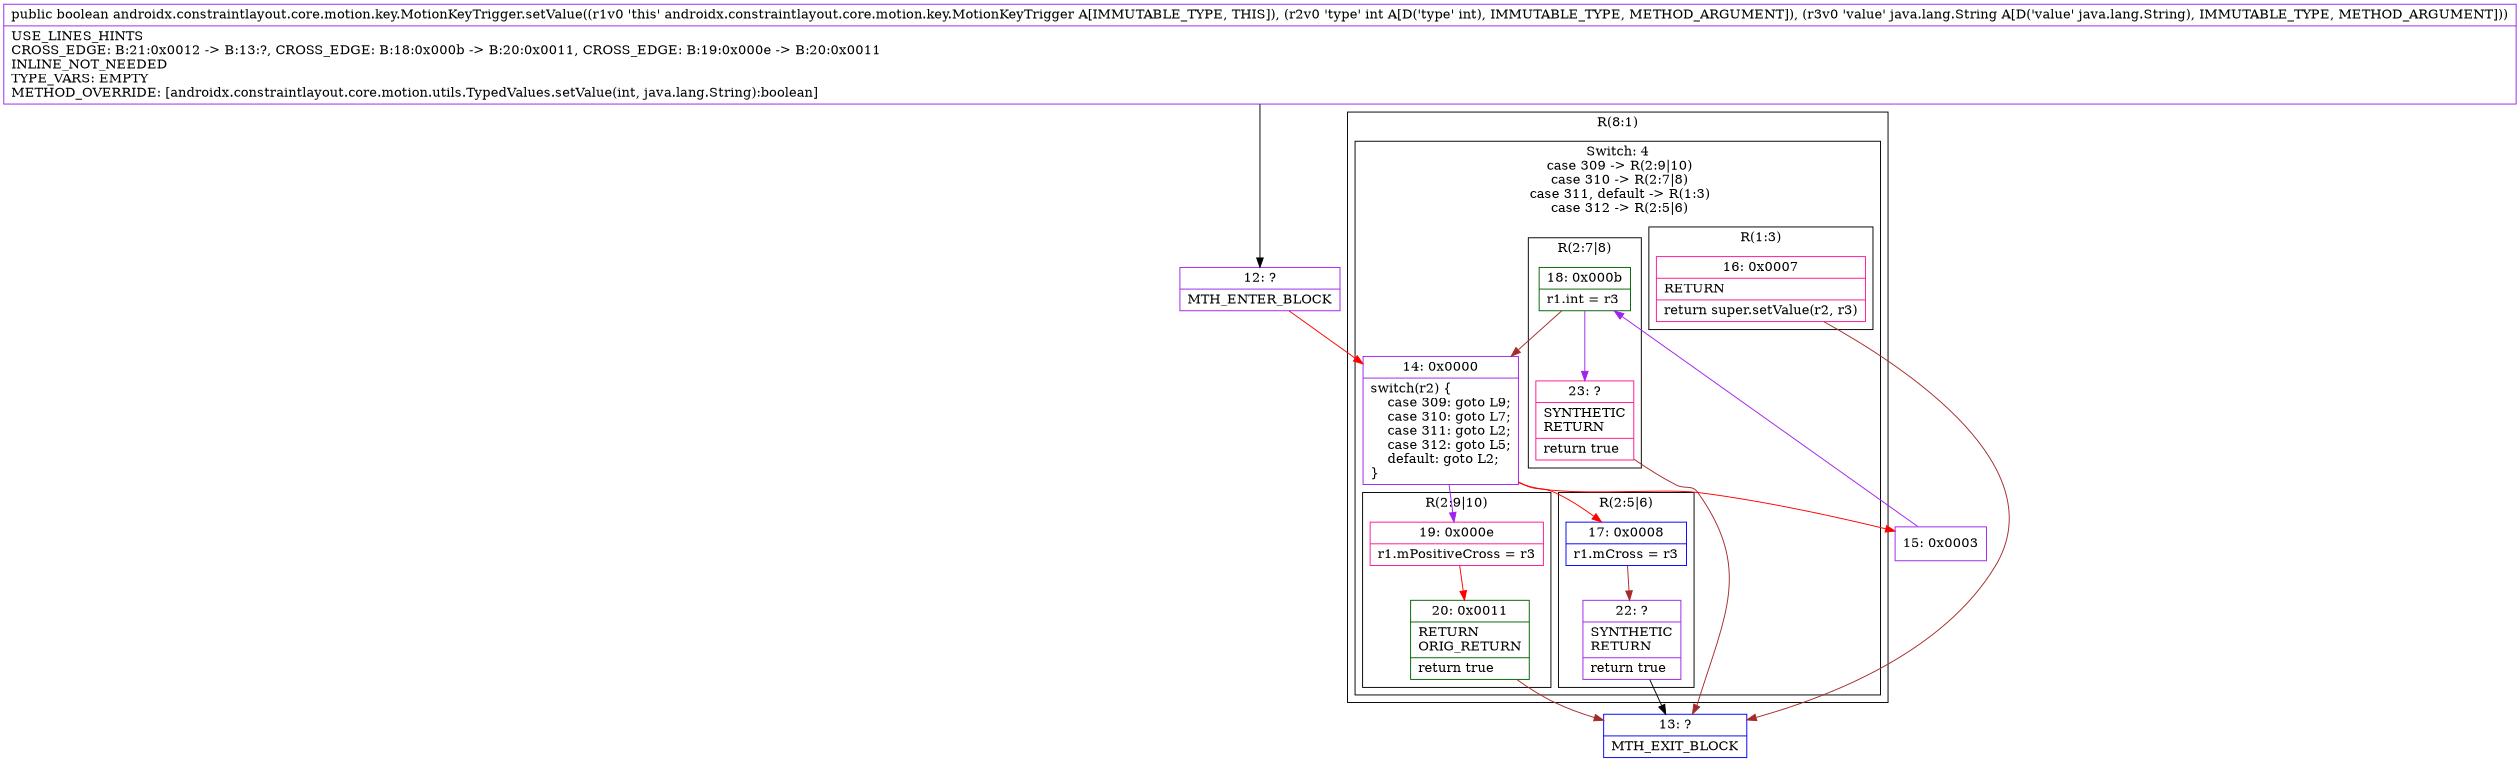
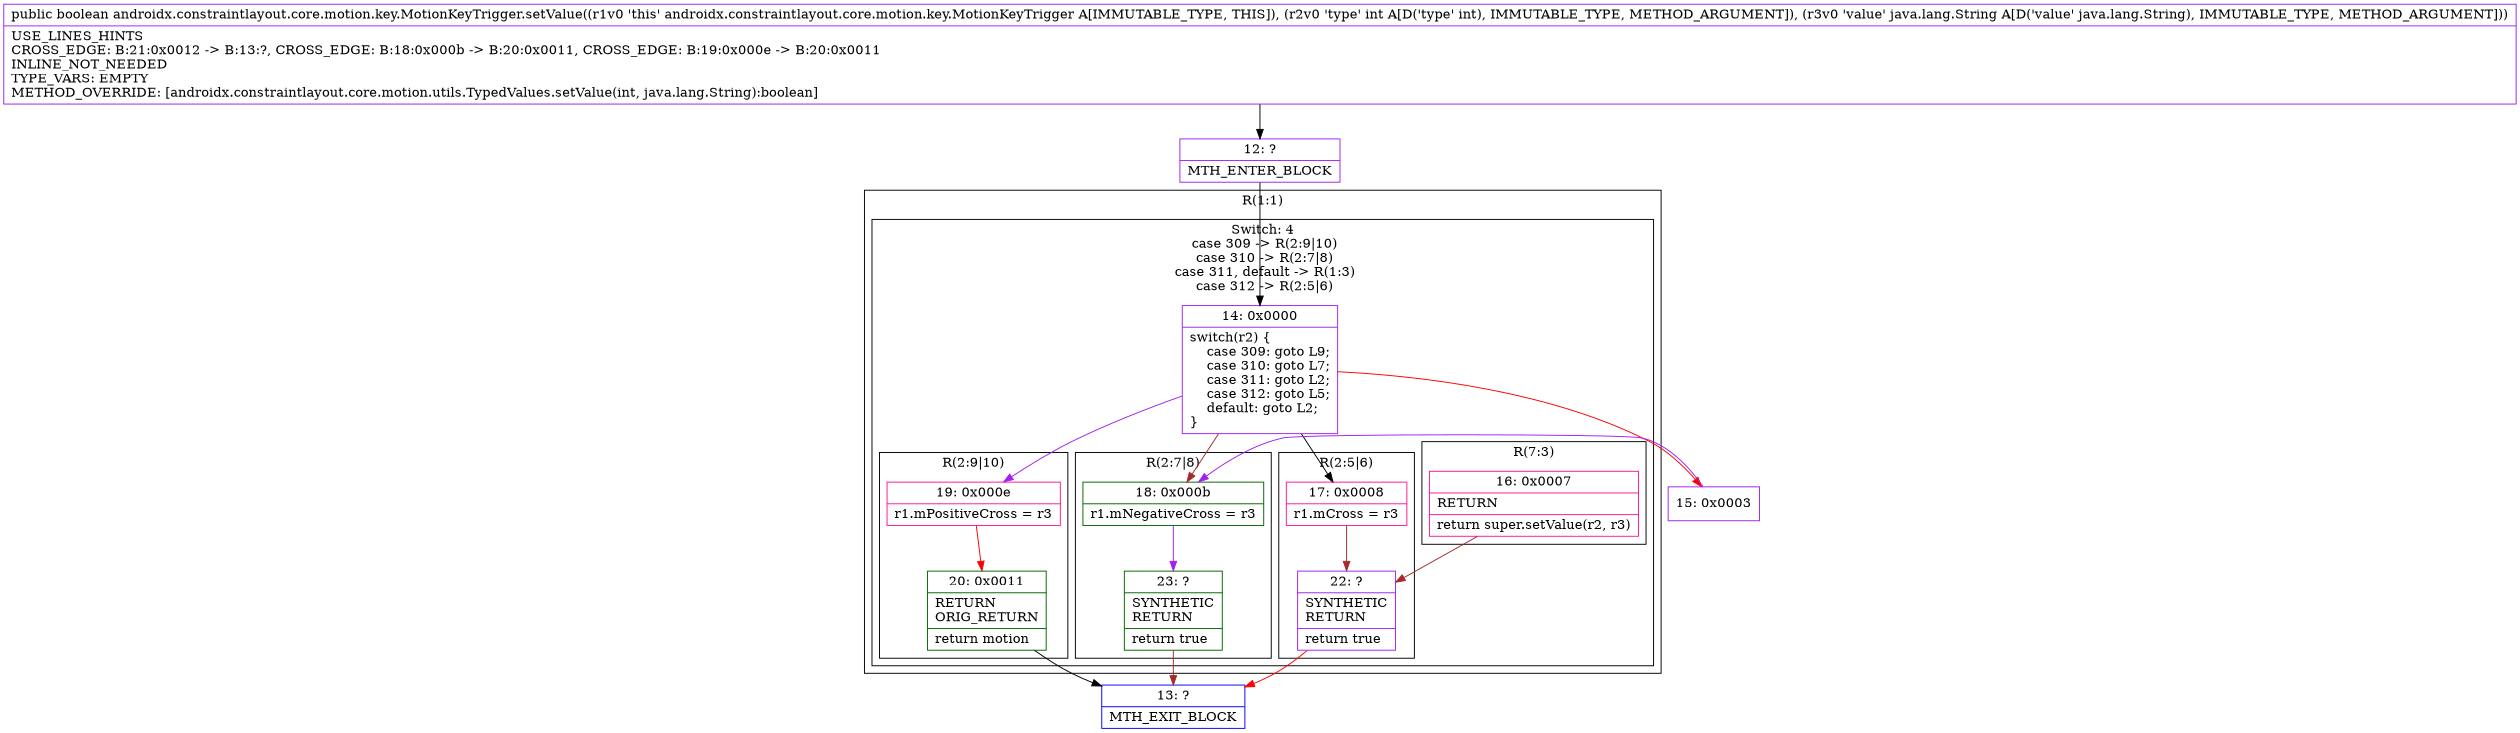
cluster "R(8:1)": label "R(8:1)" -> "R(1:1)"
cluster "R(1:3)": label "R(1:3)" -> "R(7:3)"
node "18: 0x000b": text "r1.int = r3" -> "r1.mNegativeCross = r3"
edge "18: 0x000b" -> "14: 0x0000": reversed
edge "12: ?" -> "14: 0x0000": color red -> black
node "23: ?": color deeppink -> darkgreen
edge "14: 0x0000" -> "17: 0x0008": color red -> black
node "17: 0x0008": color blue -> deeppink
edge "16: 0x0007" -> "13: ?": now "16: 0x0007" -> "22: ?"
node "20: 0x0011": text "return true" -> "return motion"
edge "22: ?" -> "13: ?": color black -> red
edge "20: 0x0011" -> "13: ?": color brown -> black
